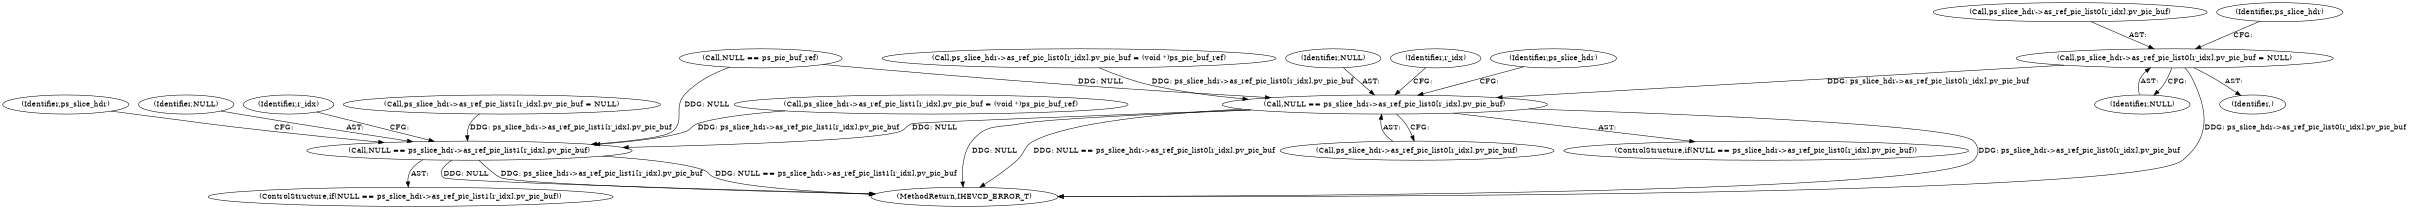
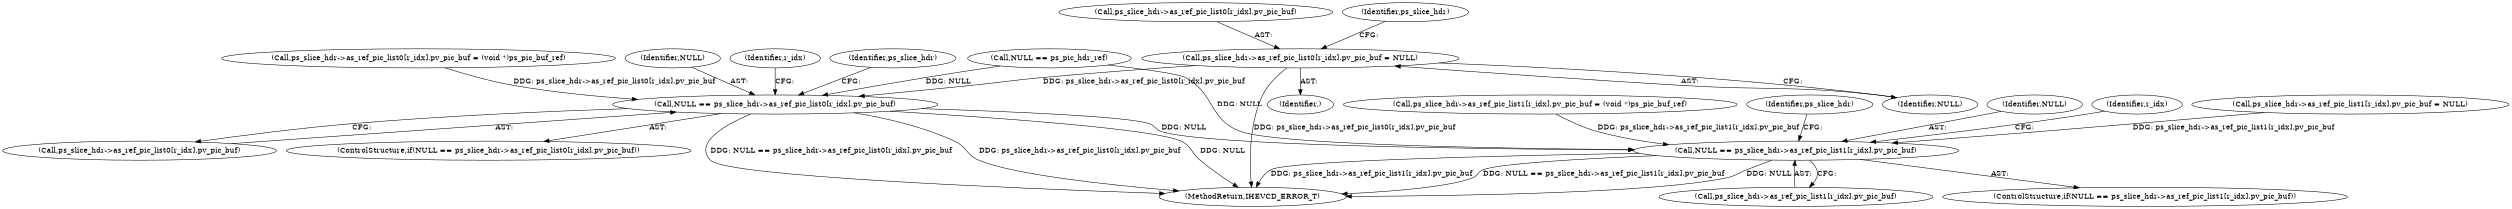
node "(Call,NULL == ps_pic_buf_ref)": label "(Call,NULL == ps_pic_buf_ref)" -> "(Call,NULL == ps_pic_hdr_ref)"
node "(Call,ps_slice_hdr->as_ref_pic_list1[r_idx].pv_pic_buf)": added
